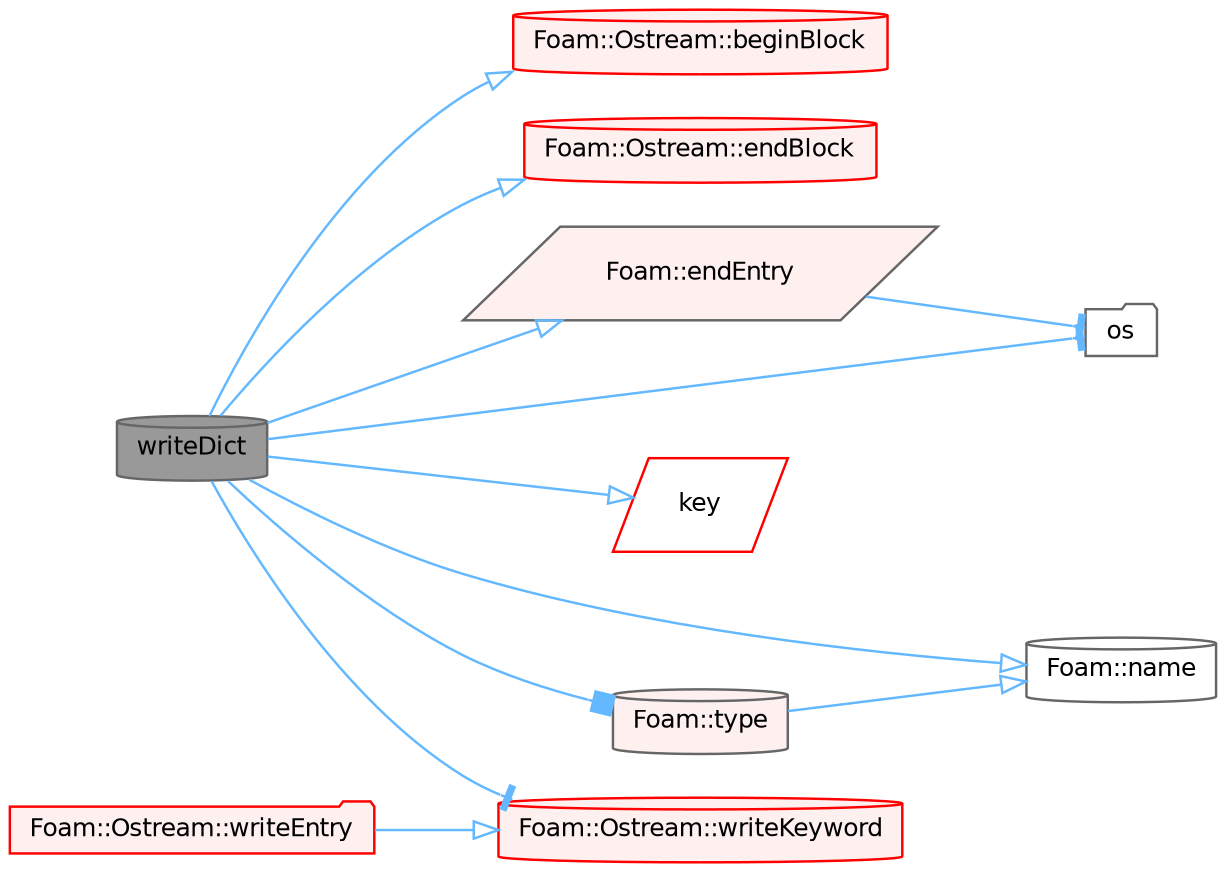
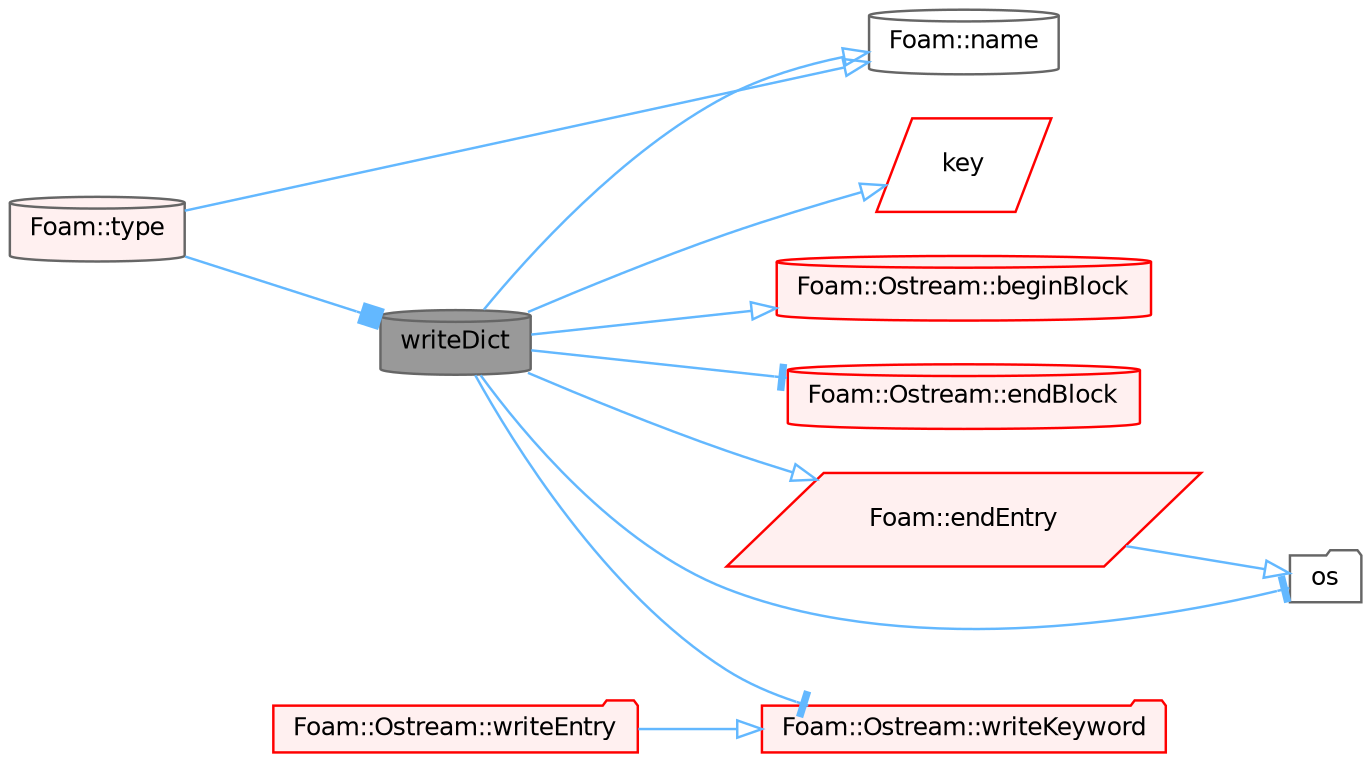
node "Foam::endEntry": color grey40 -> red
edge "writeDict" -> "Foam::Ostream::endBlock": arrowhead onormal -> tee
edge "Foam::endEntry" -> "os": arrowhead tee -> onormal
edge "writeDict" -> "Foam::type": reversed
node "Foam::Ostream::writeKeyword": shape cylinder -> folder
